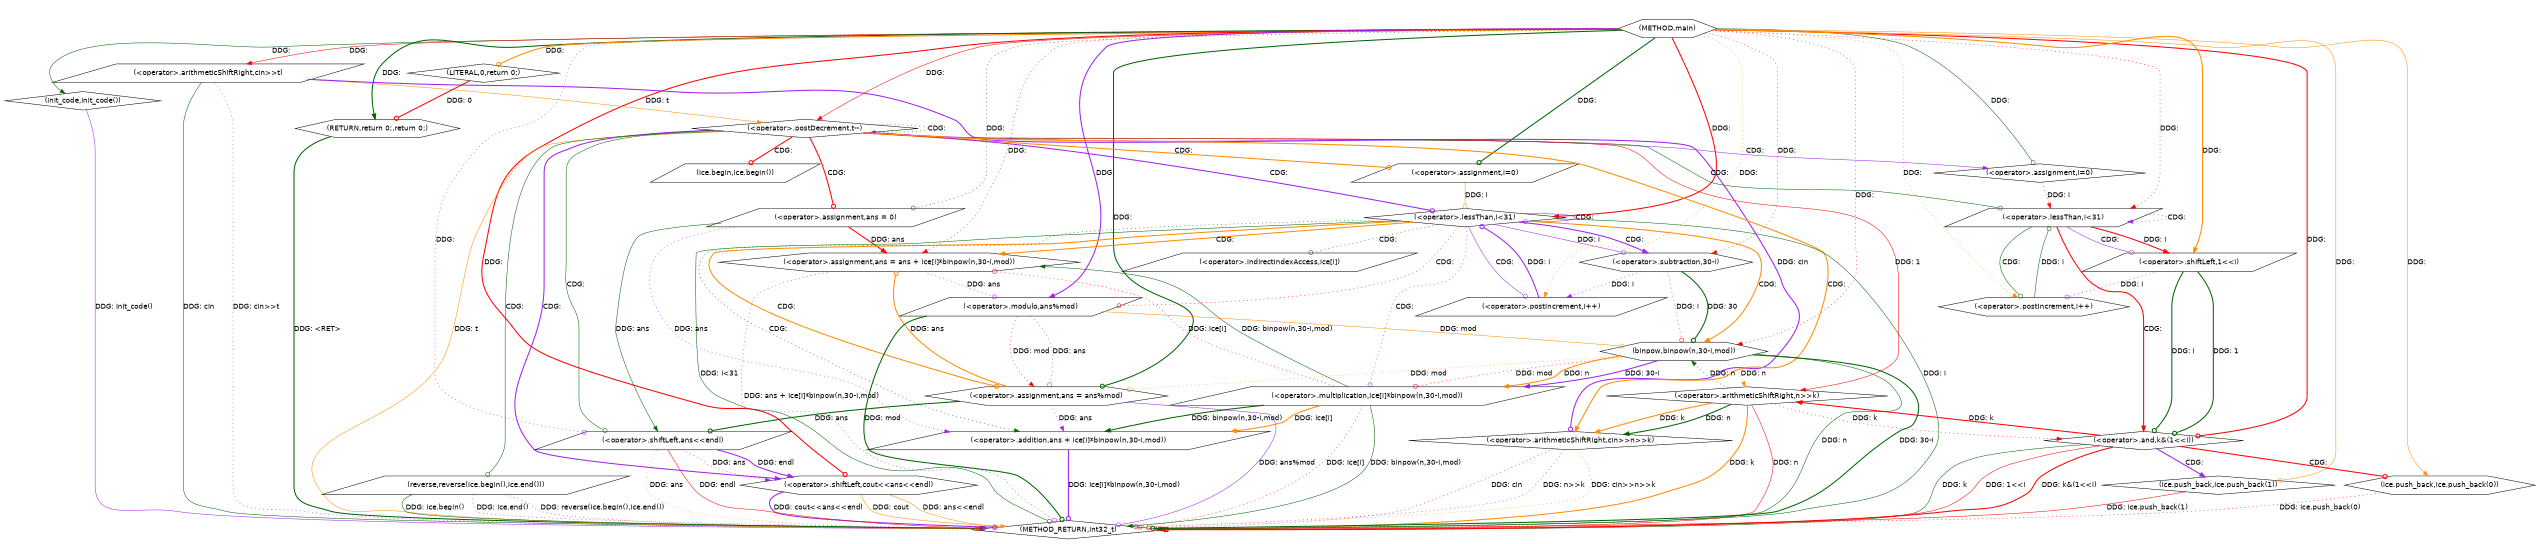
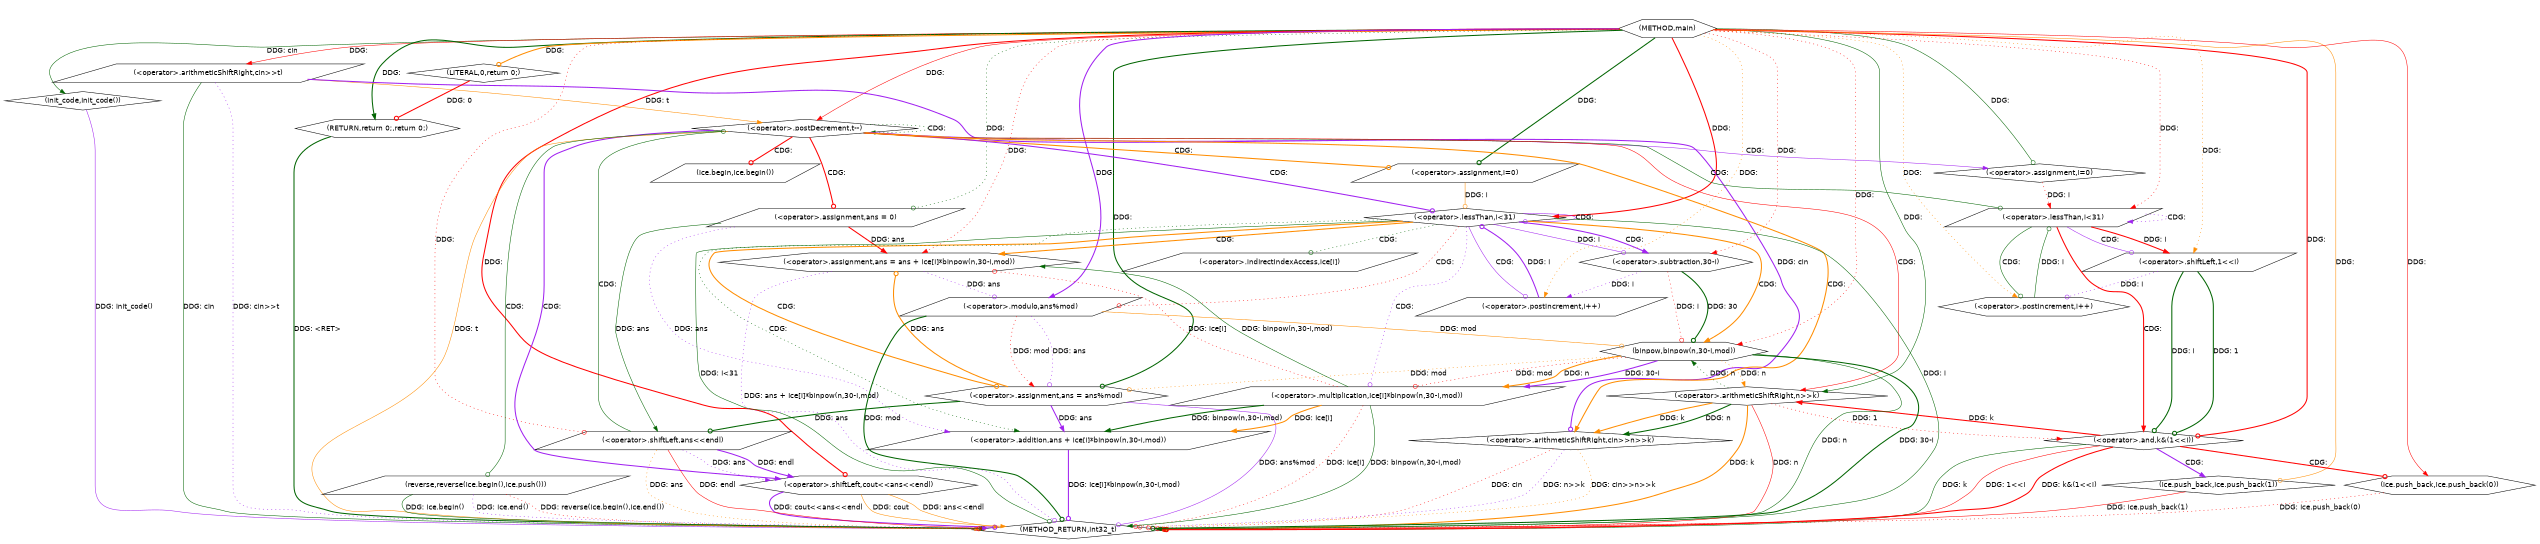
edge "(METHOD,main)" -> "(<operator>.shiftLeft,1<<i)": style bold -> dotted
edge "(METHOD,main)" -> "(ice.push_back,ice.push_back(0))": color darkorange -> red
edge "(METHOD,main)" -> "(<operator>.shiftLeft,ans<<endl)": color purple -> red
edge "(METHOD,main)" -> "(init_code,init_code())": label "DDG: " -> "DDG: cin"
edge "(METHOD,main)" -> "(<operator>.arithmeticShiftRight,n>>k)": added, label "DDG:"
edge "(<operator>.postDecrement,t--)" -> "(<operator>.shiftLeft,ans<<endl)": reversed
edge "(<operator>.postDecrement,t--)" -> "(<operator>.arithmeticShiftRight,n>>k)": label "DDG: 1" -> "CDG: "
edge "(<operator>.assignment,ans = ans%mod)" -> "(<operator>.addition,ans + ice[i]*binpow(n,30-i,mod))": style dotted -> bold
edge "(<operator>.arithmeticShiftRight,n>>k)" -> "(<operator>.and,k&(1<<i))": label "DDG: k" -> "DDG: 1"
node "(reverse,reverse(ice.begin(),ice.end()))": label "(reverse,reverse(ice.begin(),ice.end()))" -> "(reverse,reverse(ice.begin(),ice.push()))"
